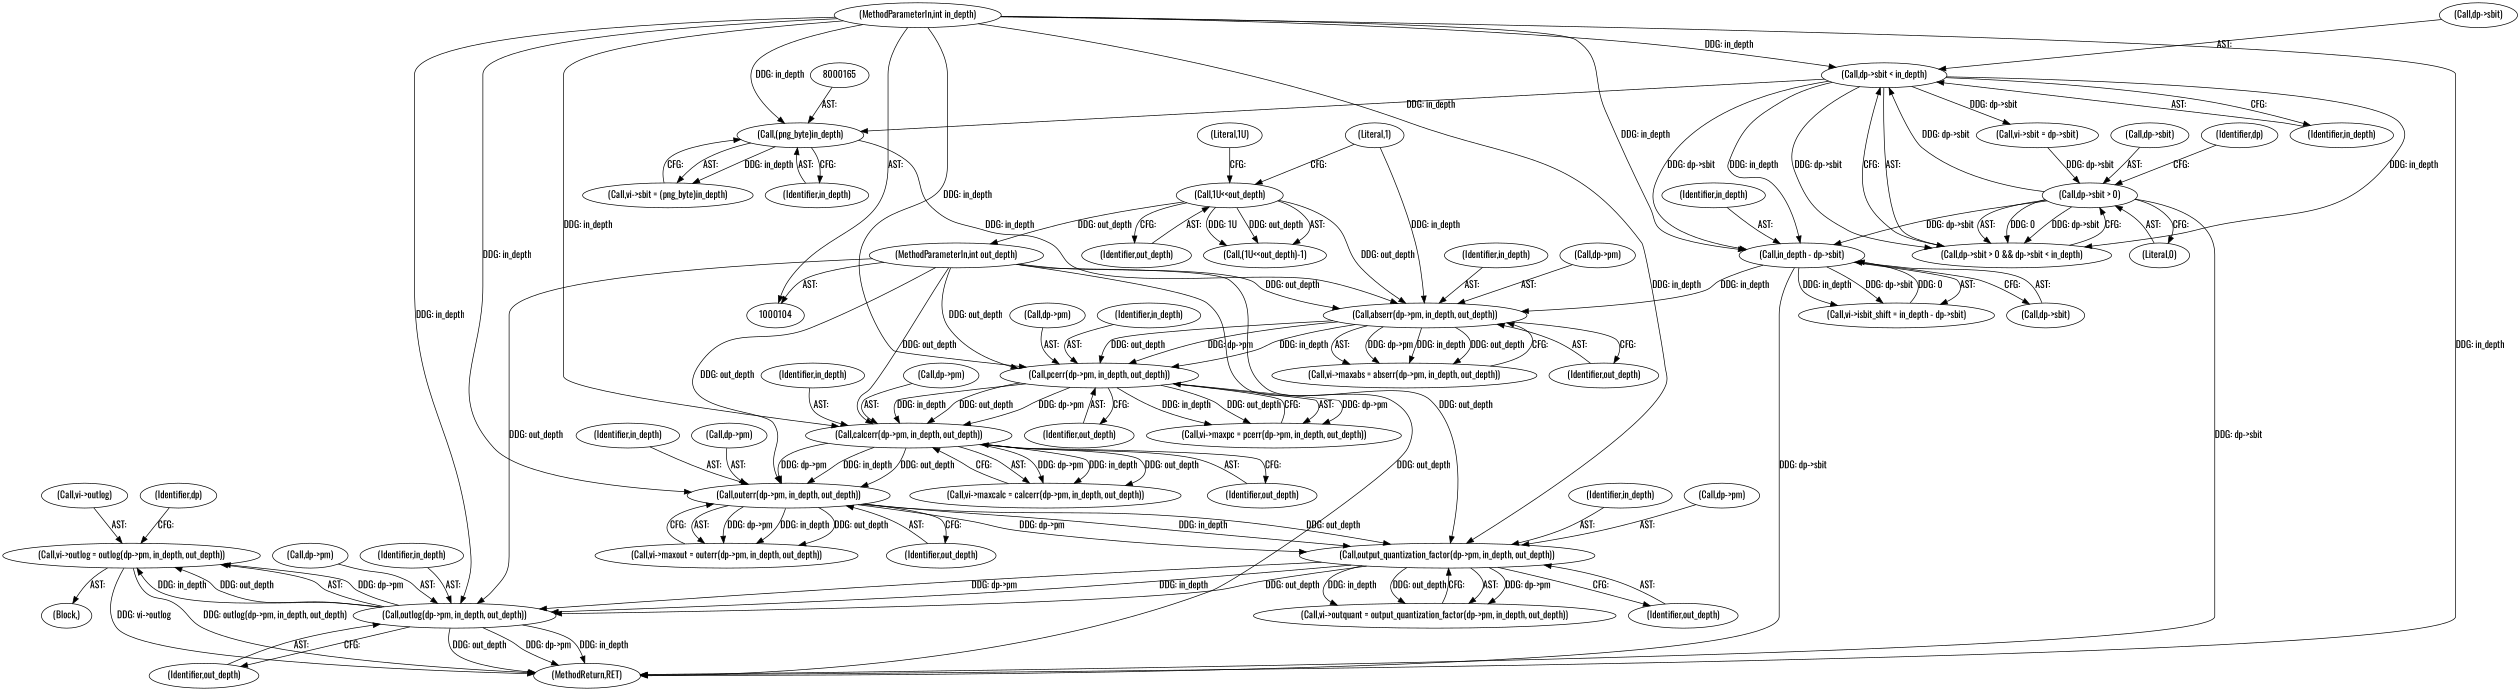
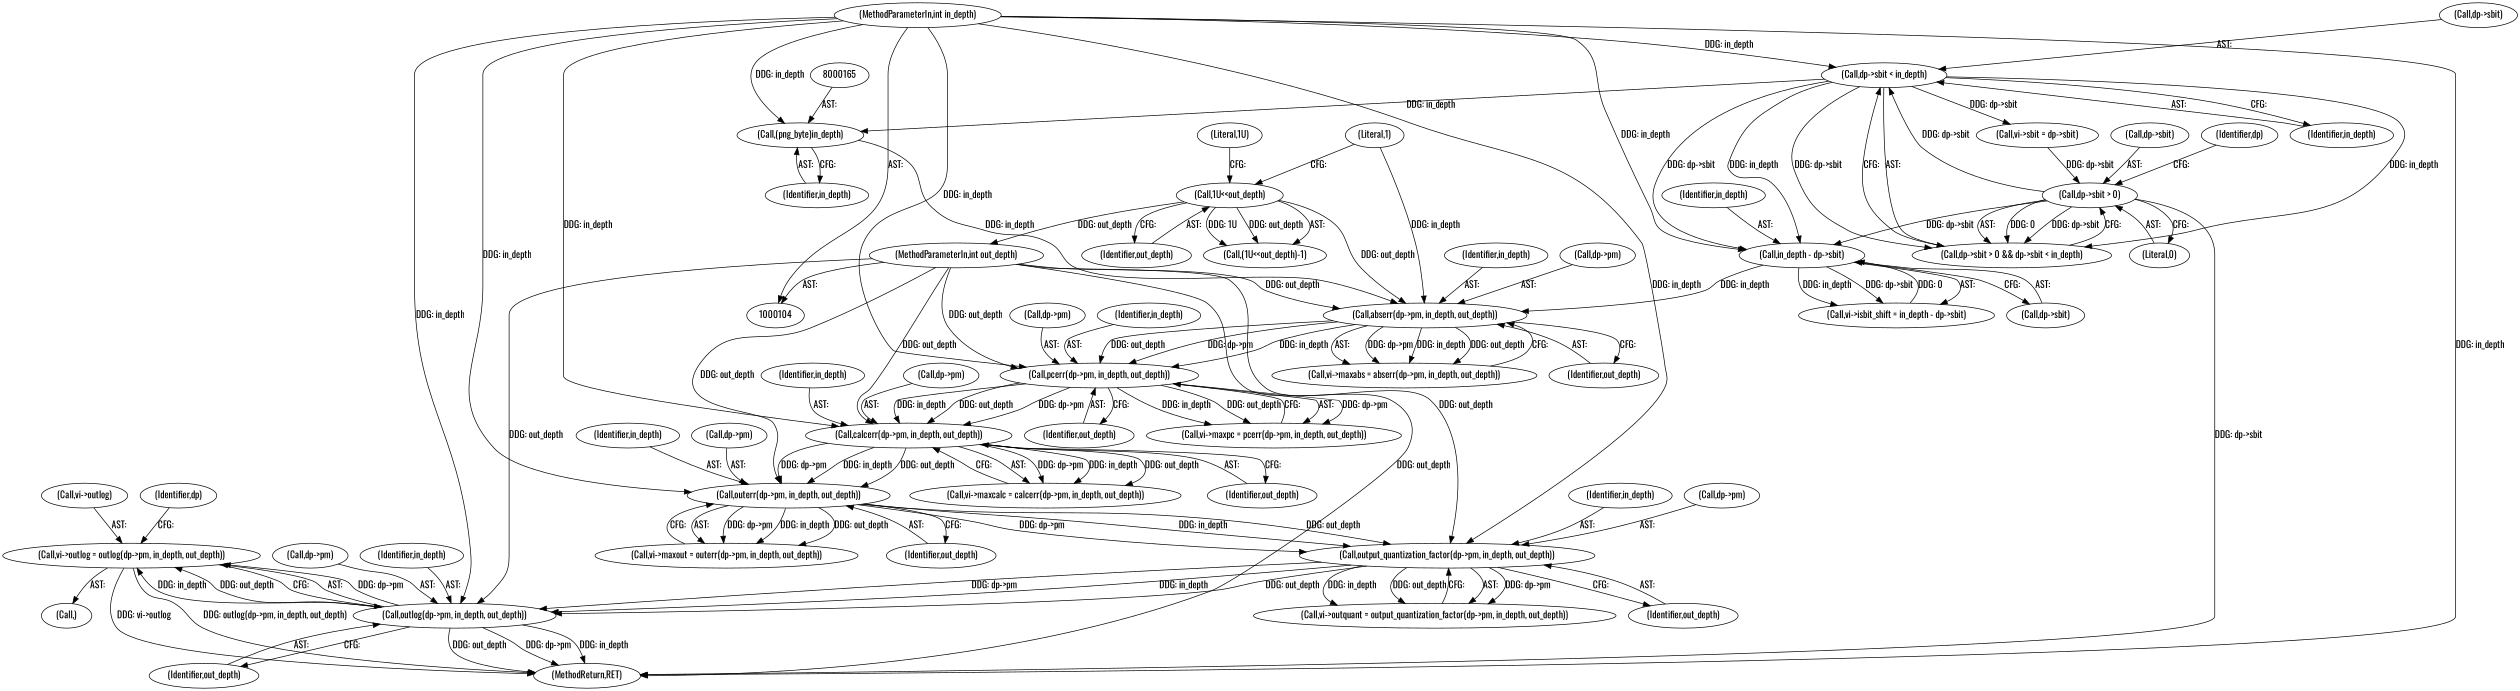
node "(Call,vi->sbit = (png_byte)in_depth)": removed
edge "(Call,vi->outlog = outlog(dp->pm, in_depth, out_depth))" -> "(Call,outlog(dp->pm, in_depth, out_depth))": added, label "CFG:"
node "(Block,)": label "(Block,)" -> "(Call,)"
edge "(Call,in_depth - dp->sbit)" -> "(MethodReturn,RET)": removed, label "DDG: dp->sbit"
